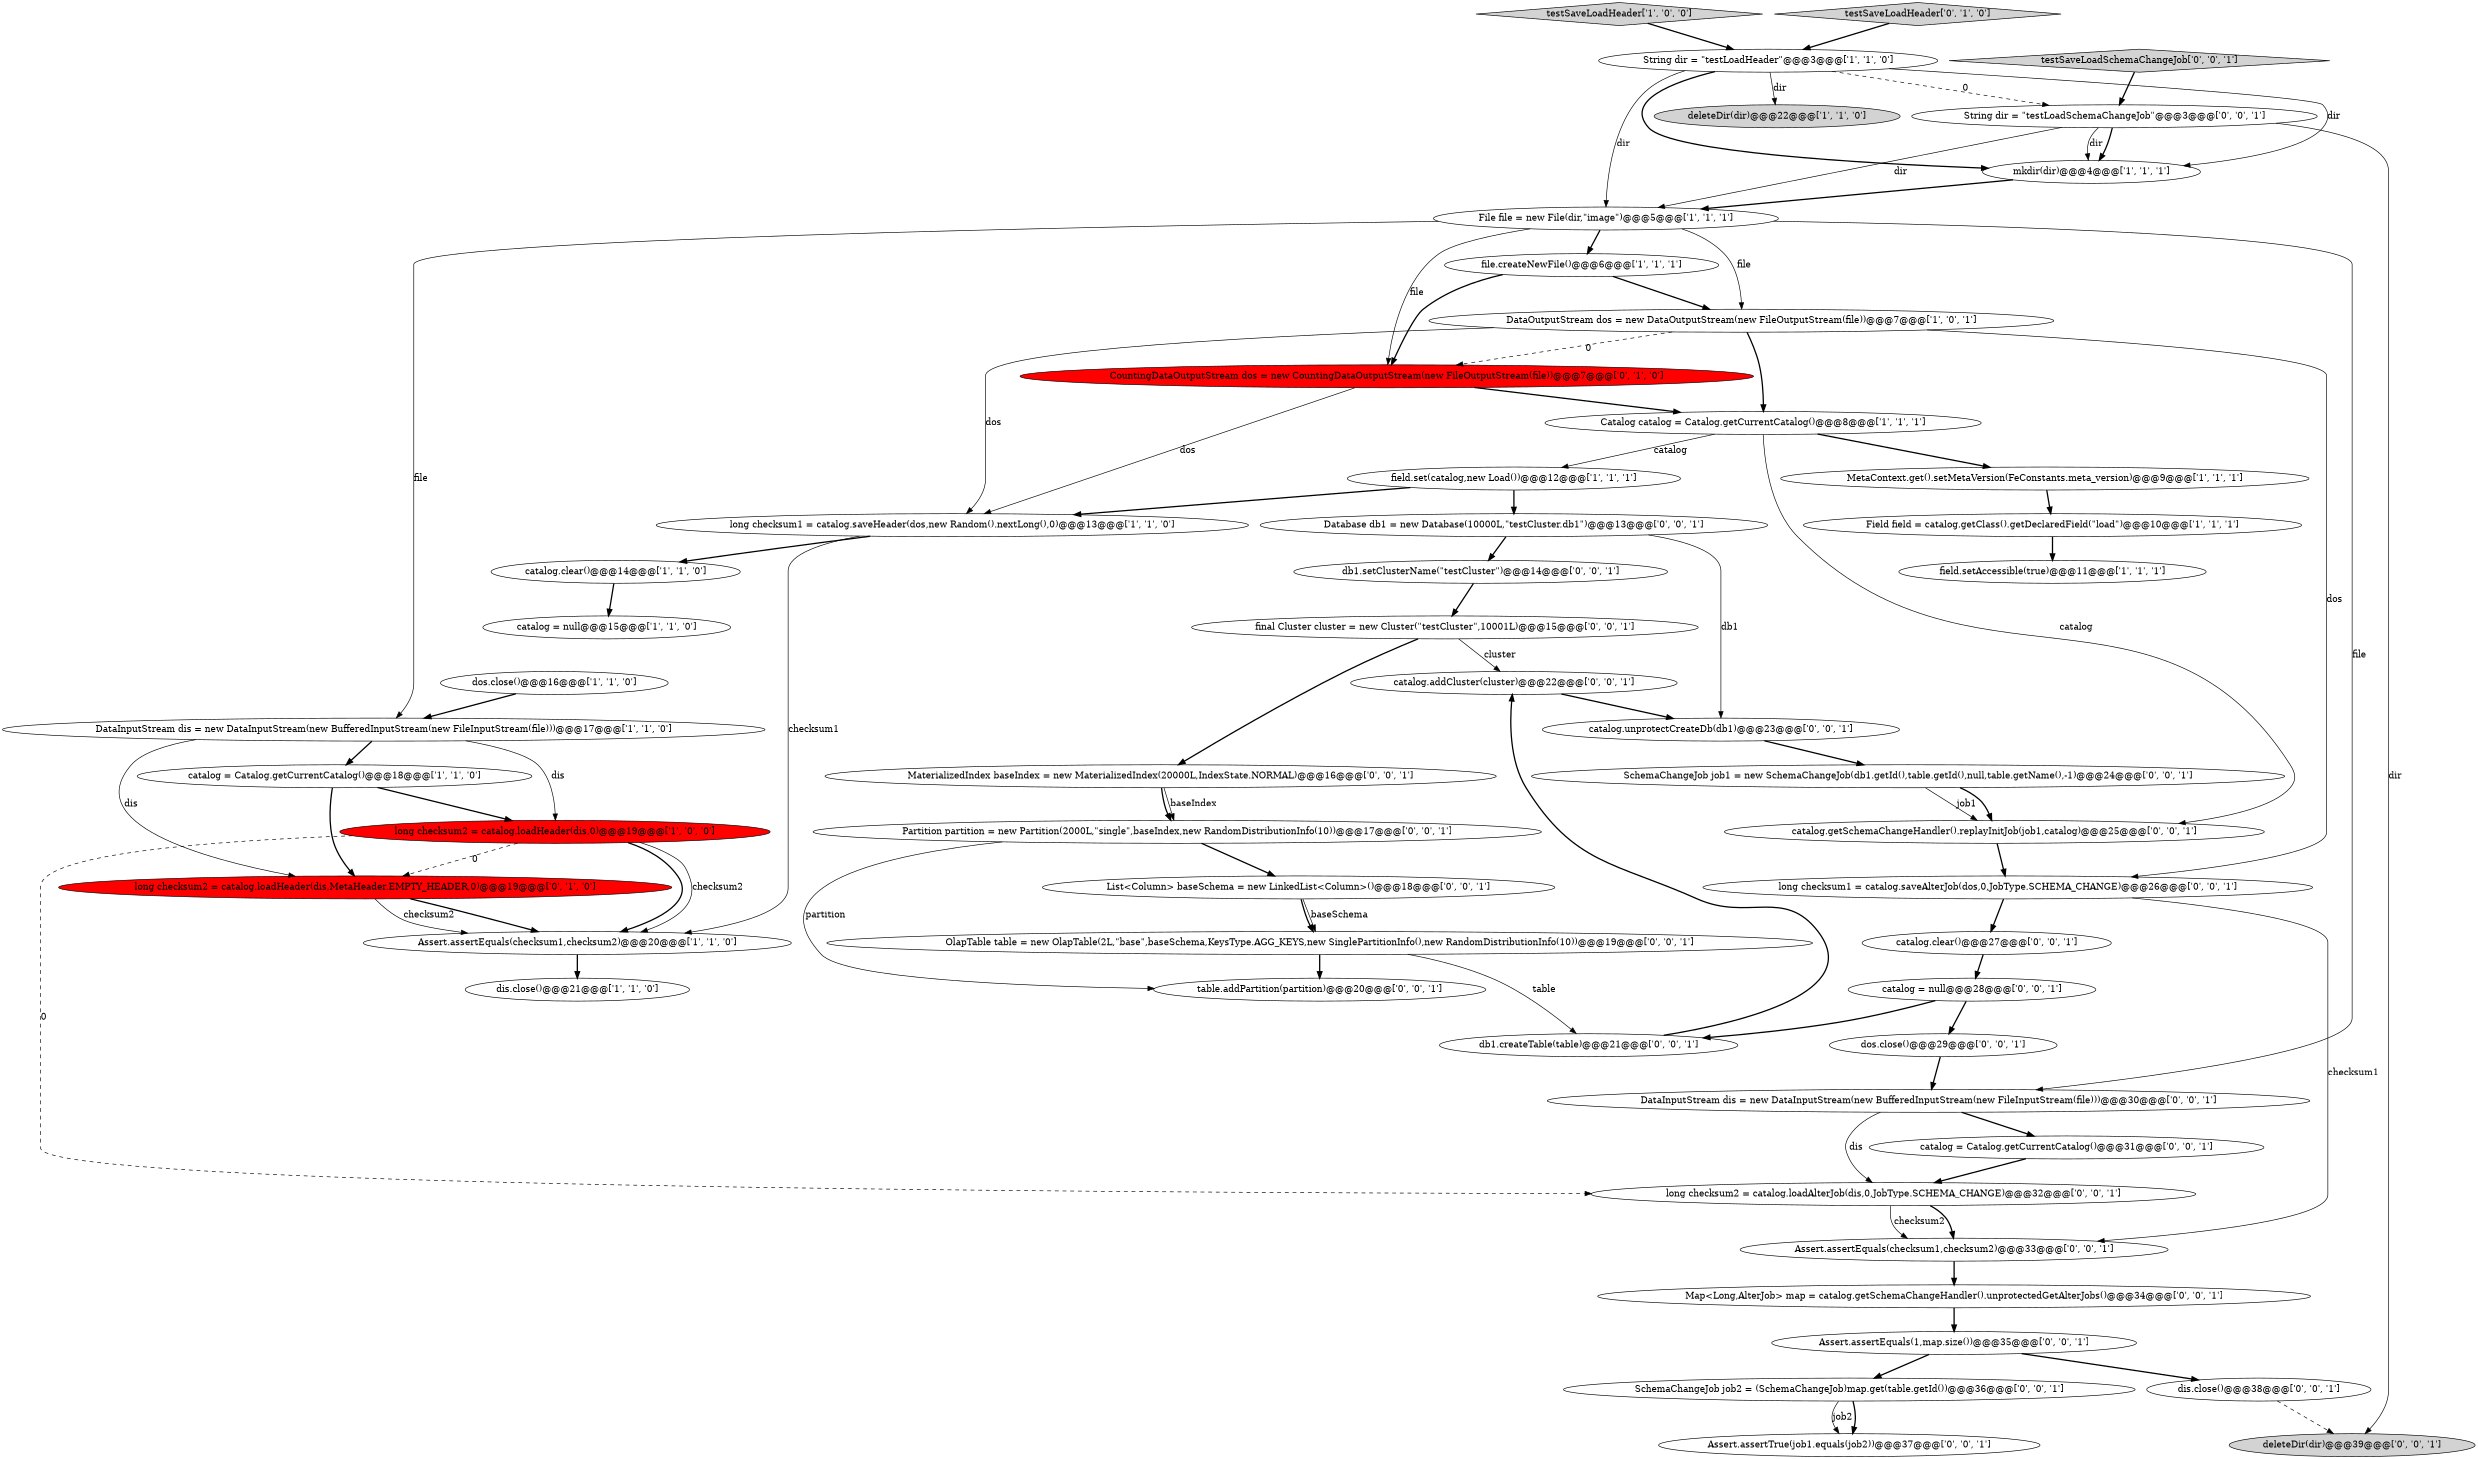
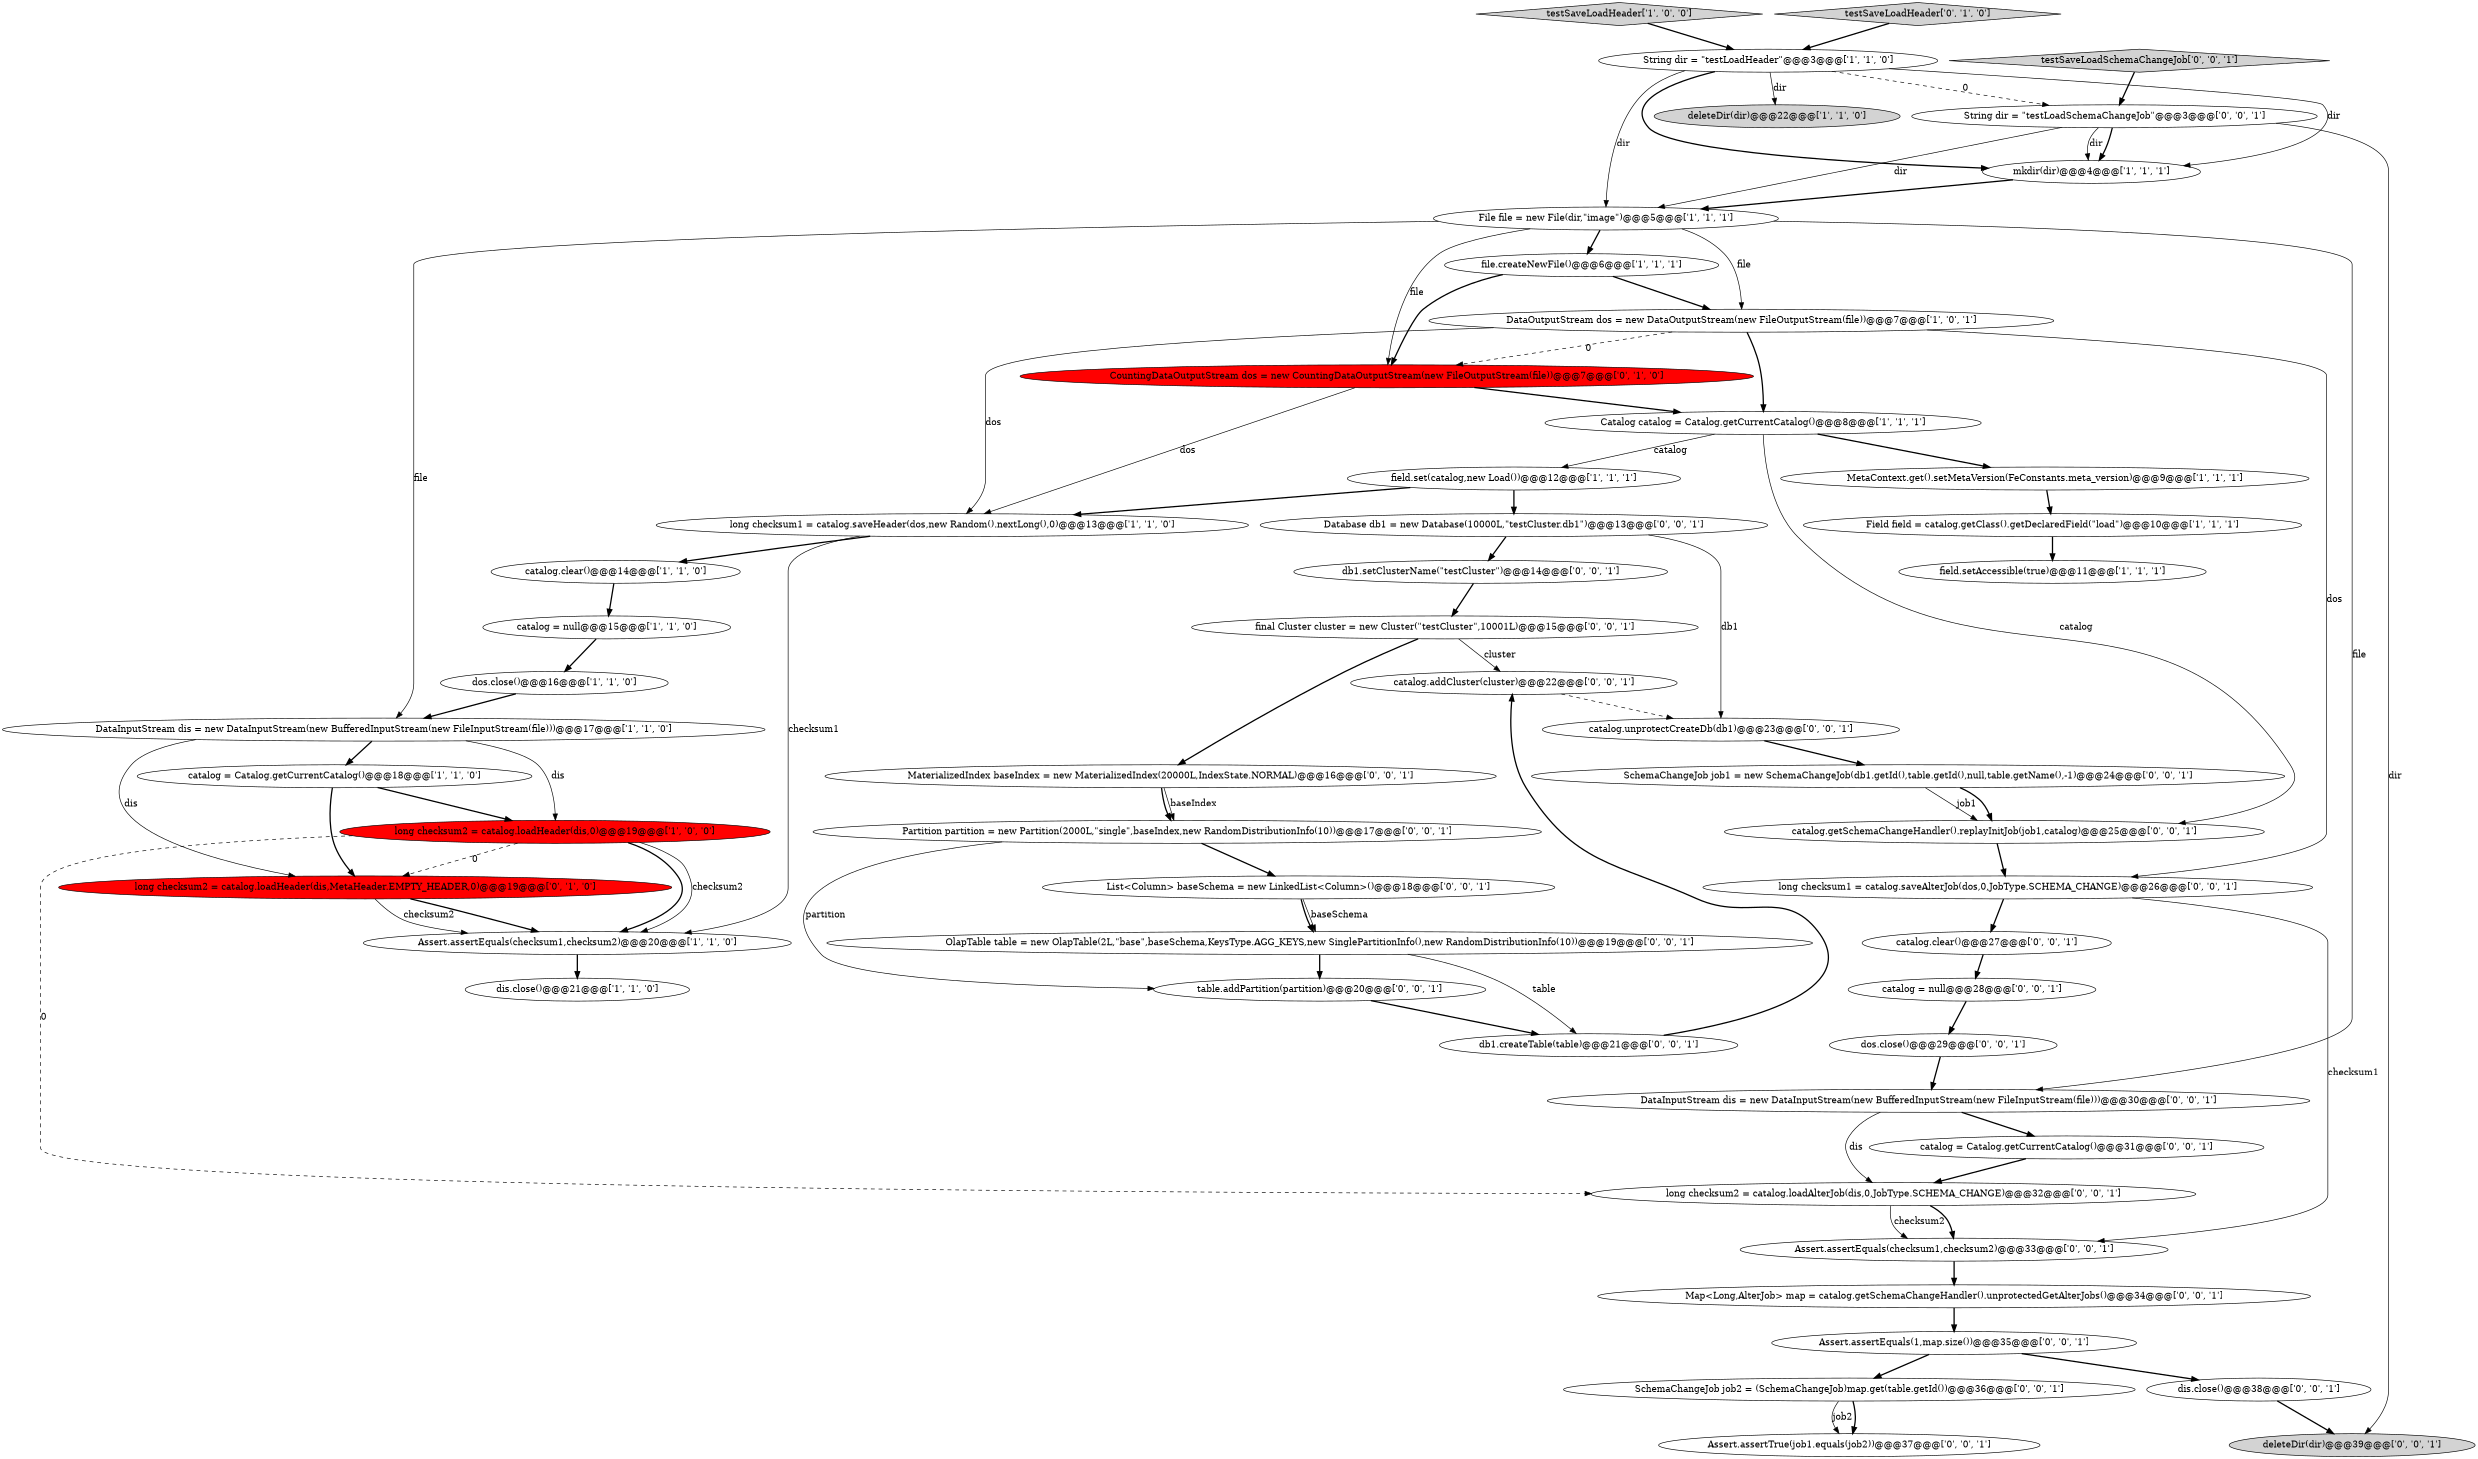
edge "catalog = null@@@15@@@['1', '1', '0']" -> "dos.close()@@@16@@@['1', '1', '0']": added
edge "catalog.addCluster(cluster)@@@22@@@['0', '0', '1']" -> "catalog.unprotectCreateDb(db1)@@@23@@@['0', '0', '1']": style bold -> dashed
edge "catalog = null@@@28@@@['0', '0', '1']" -> "db1.createTable(table)@@@21@@@['0', '0', '1']": now "table.addPartition(partition)@@@20@@@['0', '0', '1']" -> "db1.createTable(table)@@@21@@@['0', '0', '1']"
edge "dis.close()@@@38@@@['0', '0', '1']" -> "deleteDir(dir)@@@39@@@['0', '0', '1']": style dashed -> bold
